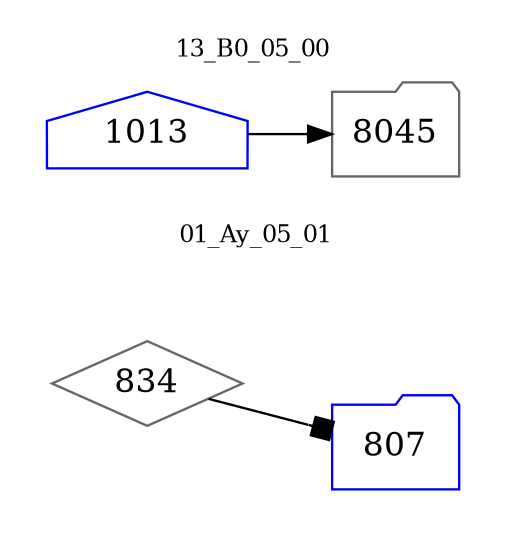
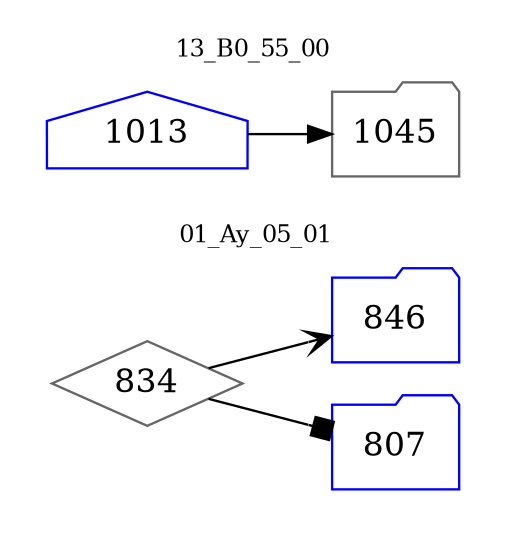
cluster "13_B0_05_00": label "13_B0_05_00" -> "13_B0_55_00"
node "8045": label "8045" -> "1045"
node "846": added
